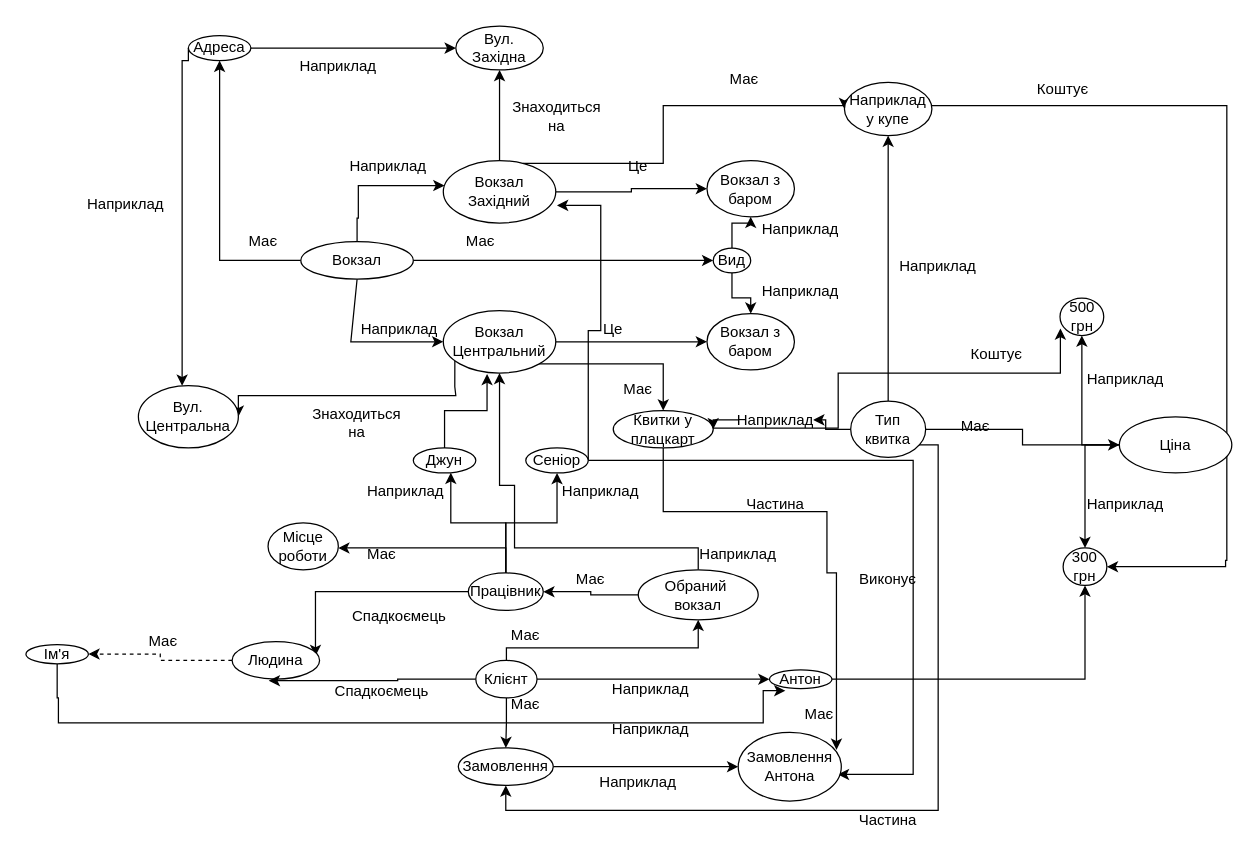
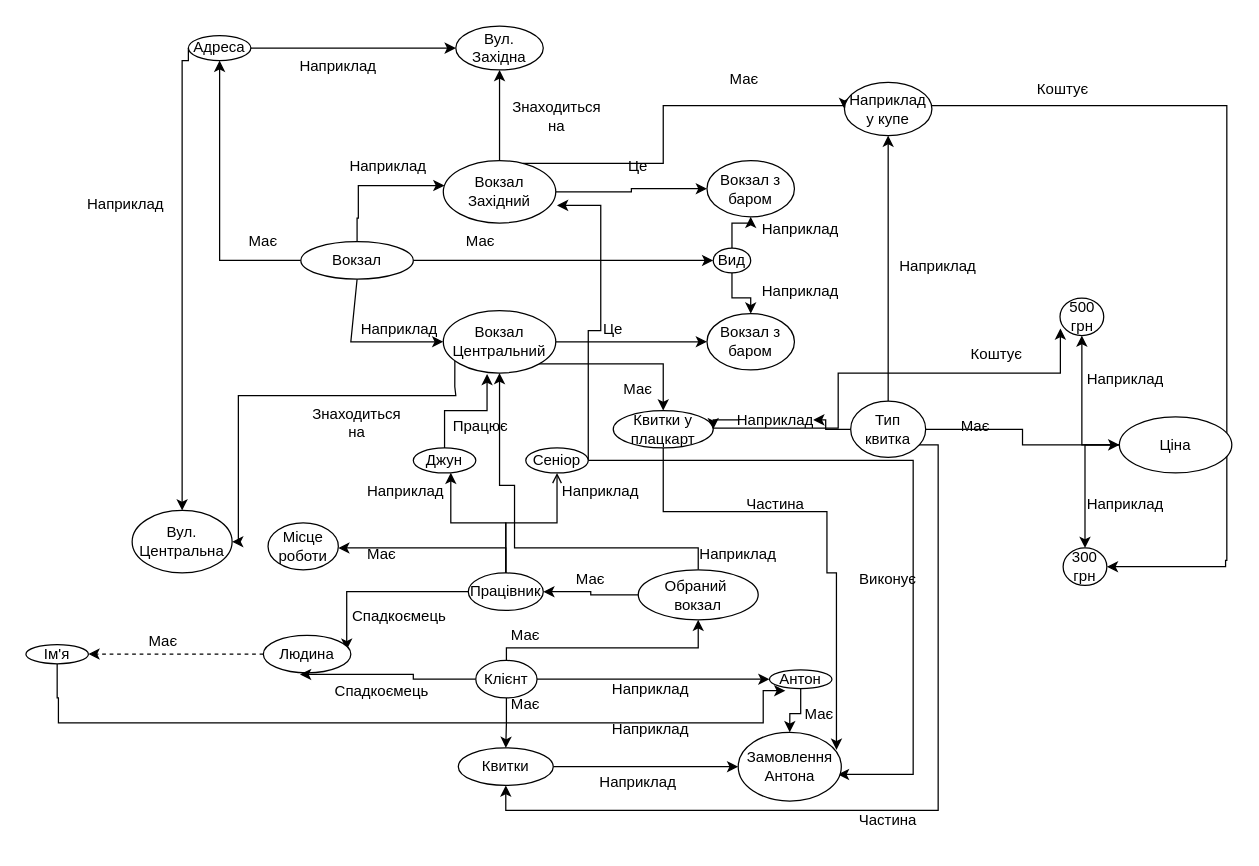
node "Вул. Центральна": moved (188, 417) -> (182, 542)
node "Працює": added
edge "Працівник" -> "Сеніор": arrowhead classic -> open
node "Людина": moved (276, 661) -> (307, 654)
edge "Антон" -> "300 грн": now "Антон" -> "Замовлення Антона"
node "Замовлення": label "Замовлення" -> "Квитки"
